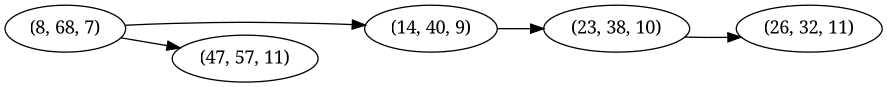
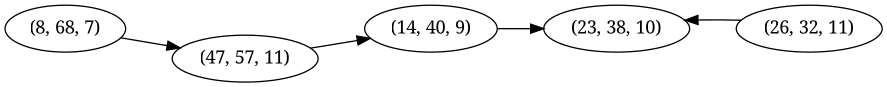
edge "(8, 68, 7)" -> "(14, 40, 9)": now "(47, 57, 11)" -> "(14, 40, 9)"
edge "(23, 38, 10)" -> "(26, 32, 11)": reversed
